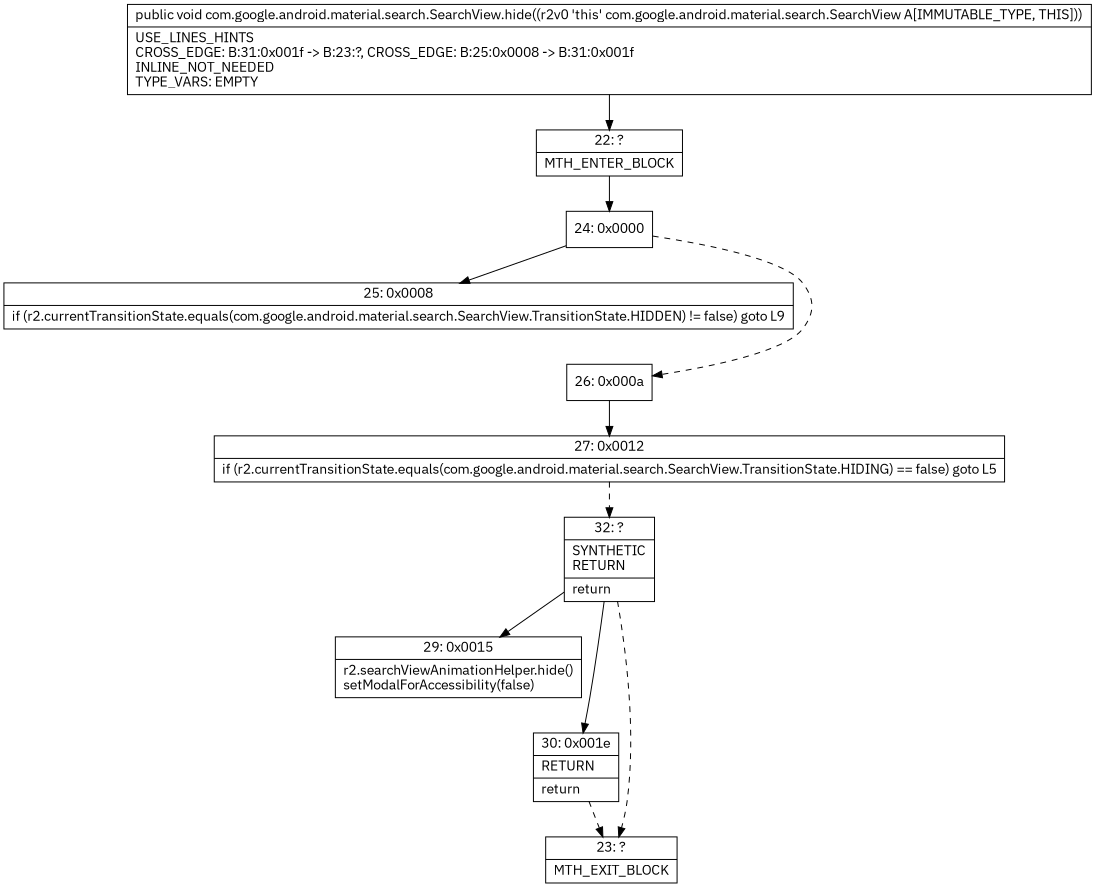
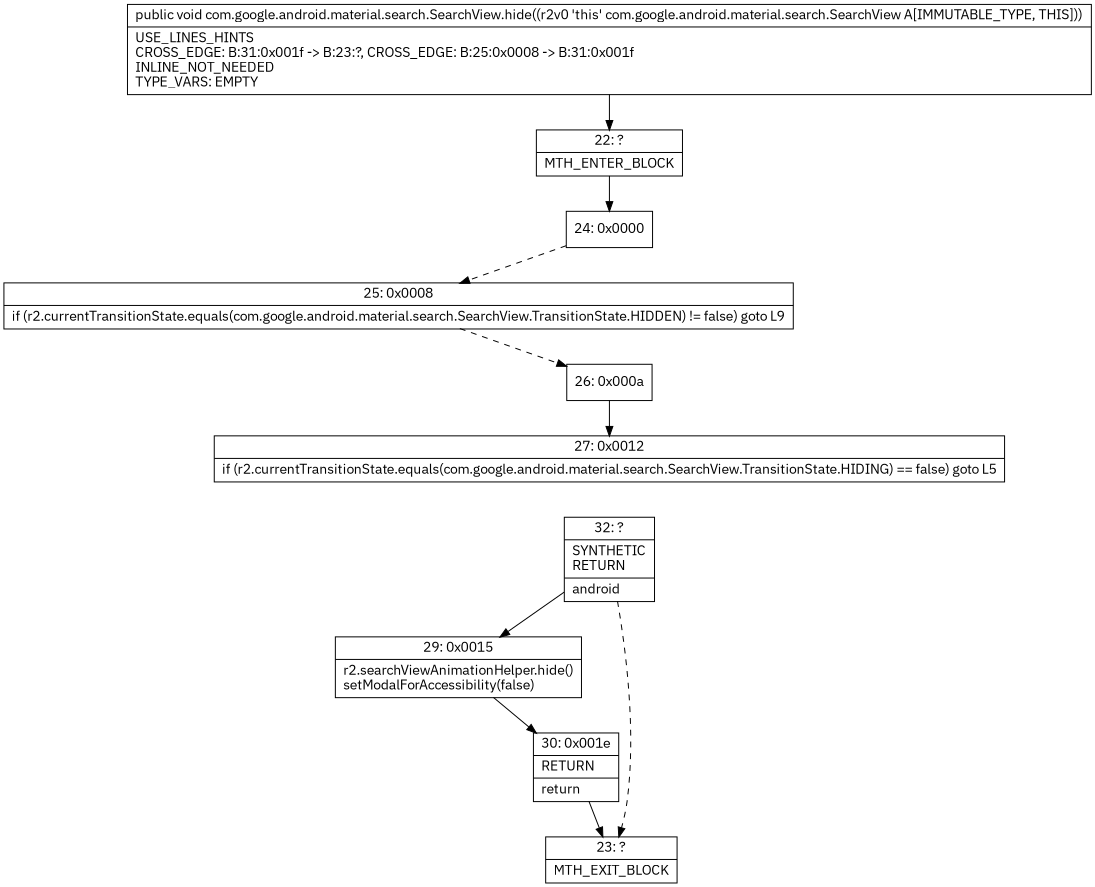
edge "24: 0x0000" -> "25: 0x0008": style solid -> dashed
edge "24: 0x0000" -> "26: 0x000a": now "25: 0x0008" -> "26: 0x000a"
edge "27: 0x0012" -> "32: ?": removed
node "32: ?": text "return" -> "android"
edge "32: ?" -> "30: 0x001e": now "29: 0x0015" -> "30: 0x001e"
edge "30: 0x001e" -> "23: ?": style dashed -> solid
